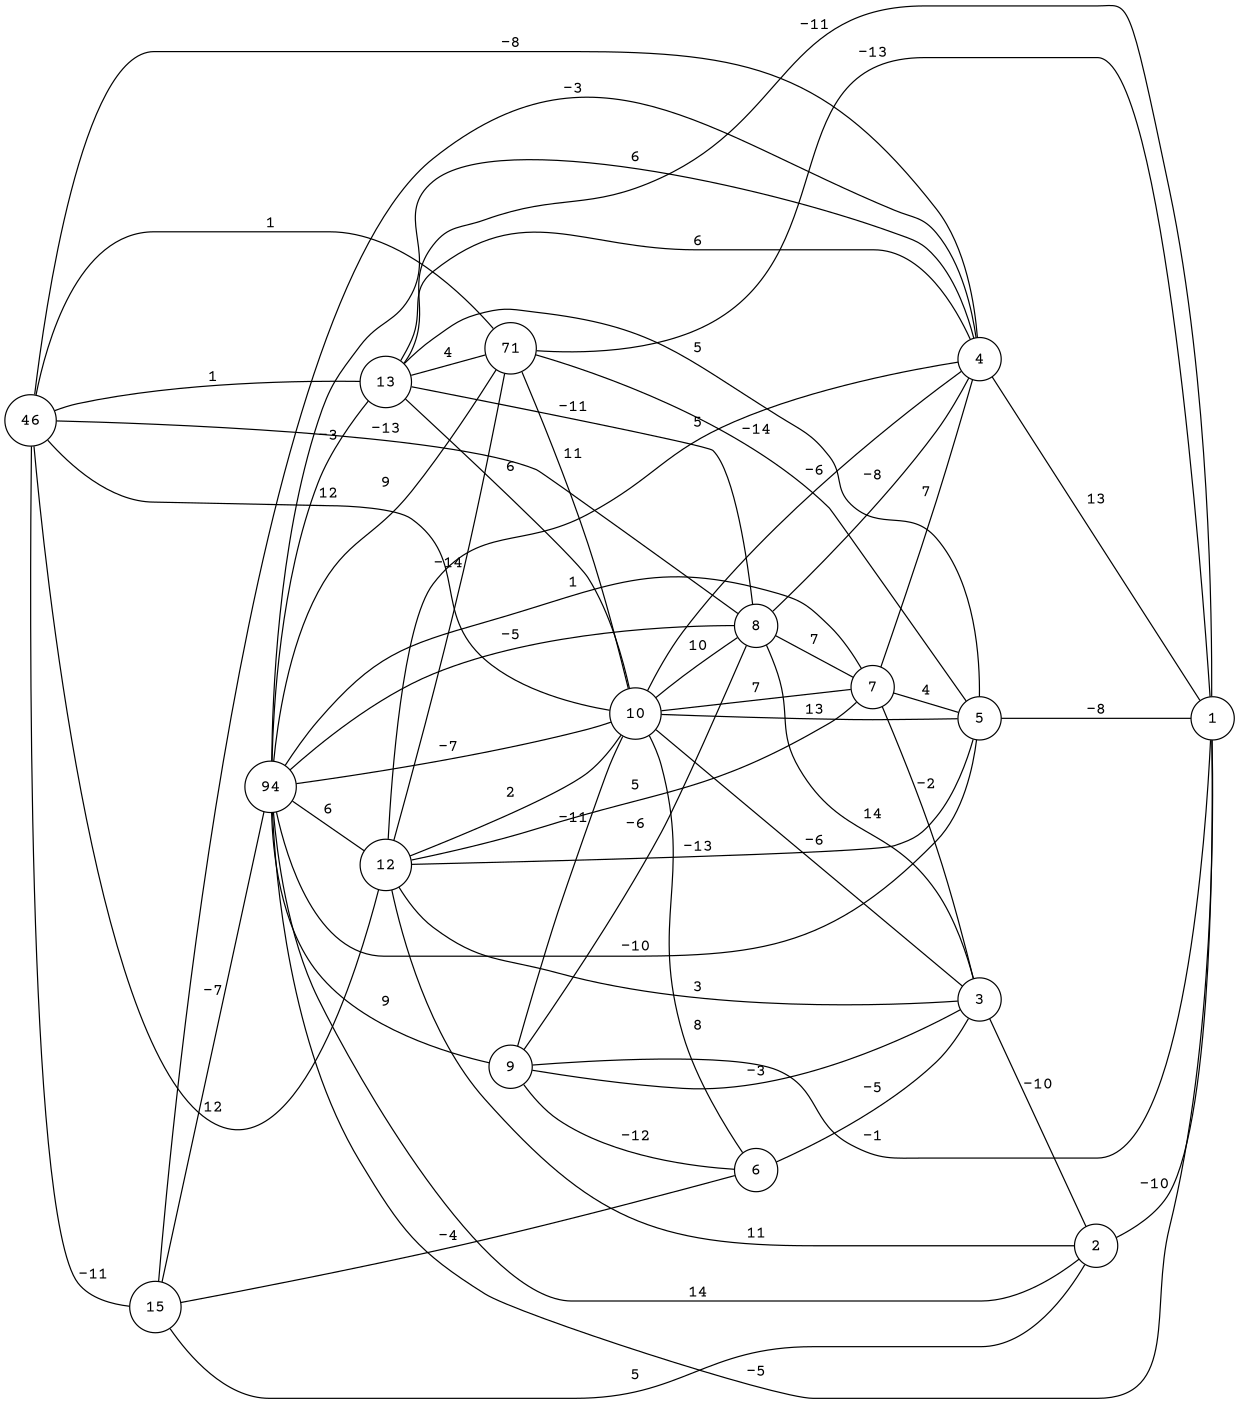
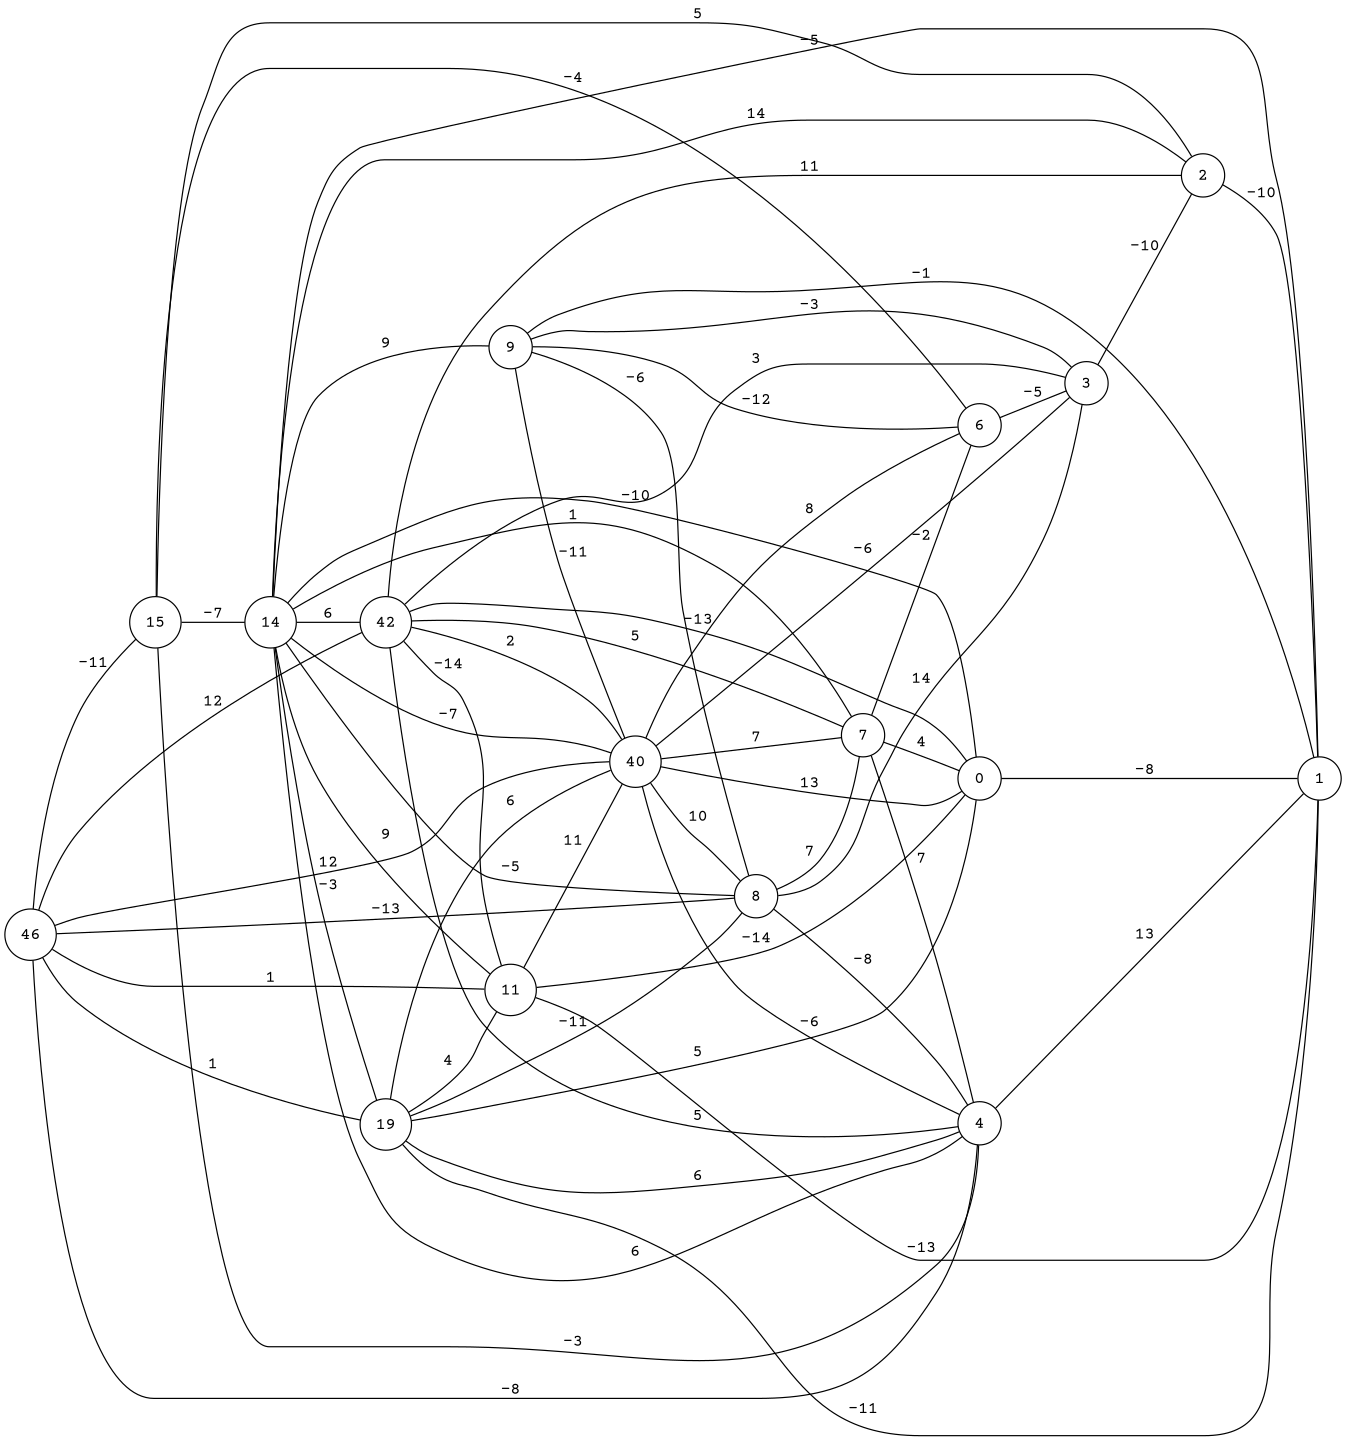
node "71": label "71" -> "11"
node "13": label "13" -> "19"
node "10": label "10" -> "40"
node "5": label "5" -> "0"
node "94": label "94" -> "14"
edge "7" -- "3": now "7" -- "6"
node "12": label "12" -> "42"
